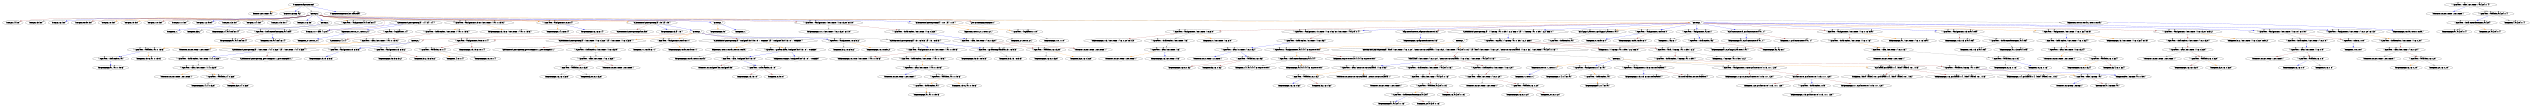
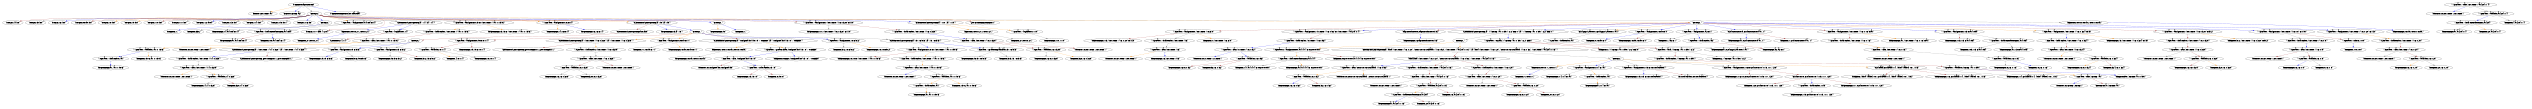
edge "(CONTROL_STRUCTURE,if ( !v4 ),if ( !v4 ))" -> "(LOCAL,v17: char [ 128 ])": now "(CONTROL_STRUCTURE,if ( !v4 ),if ( !v4 ))" -> "(<operator>.logicalNot,!v4)"
node "(LITERAL,516,v9 = 516)": added
